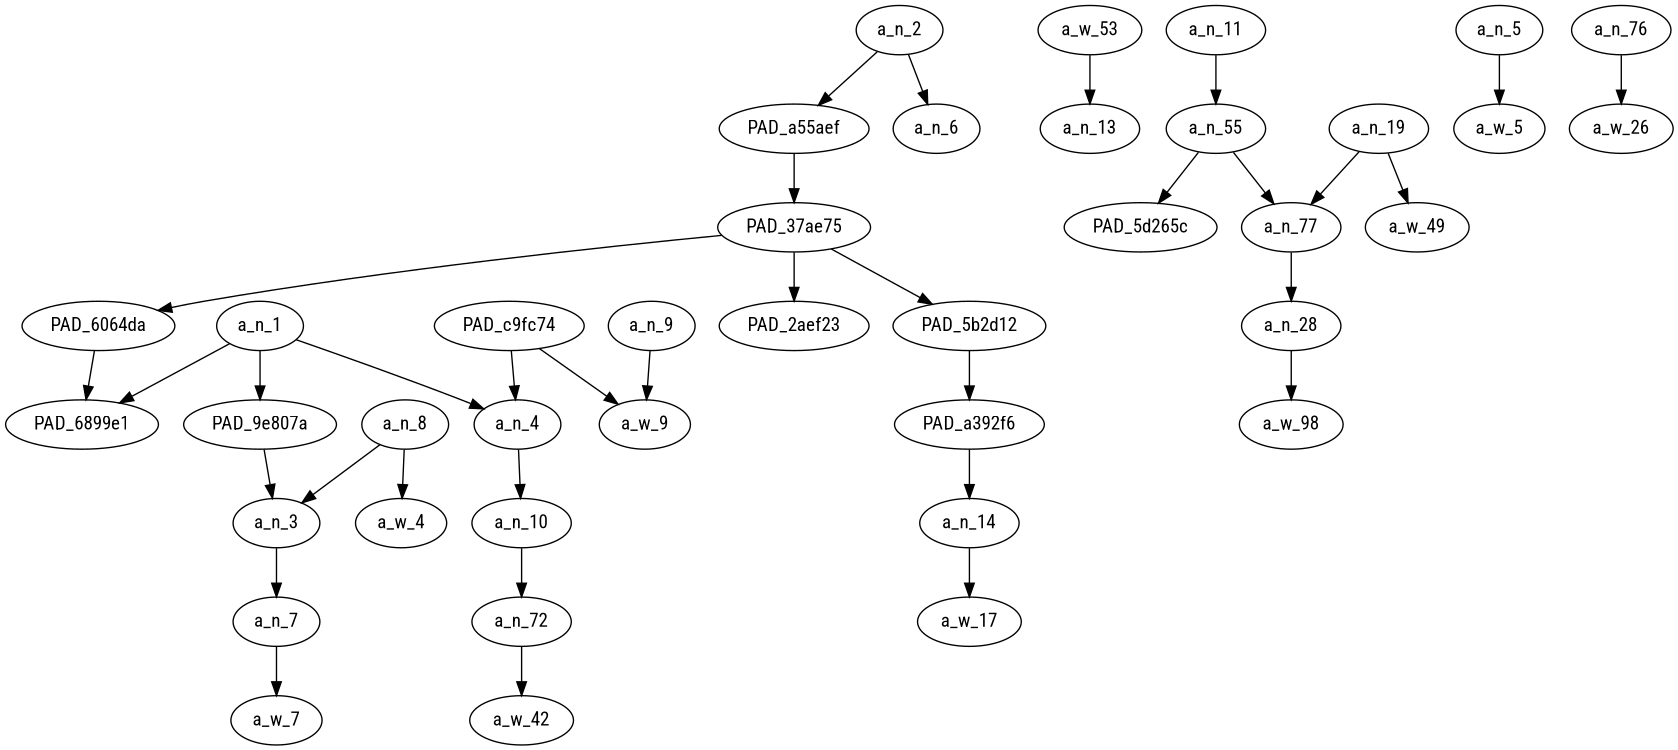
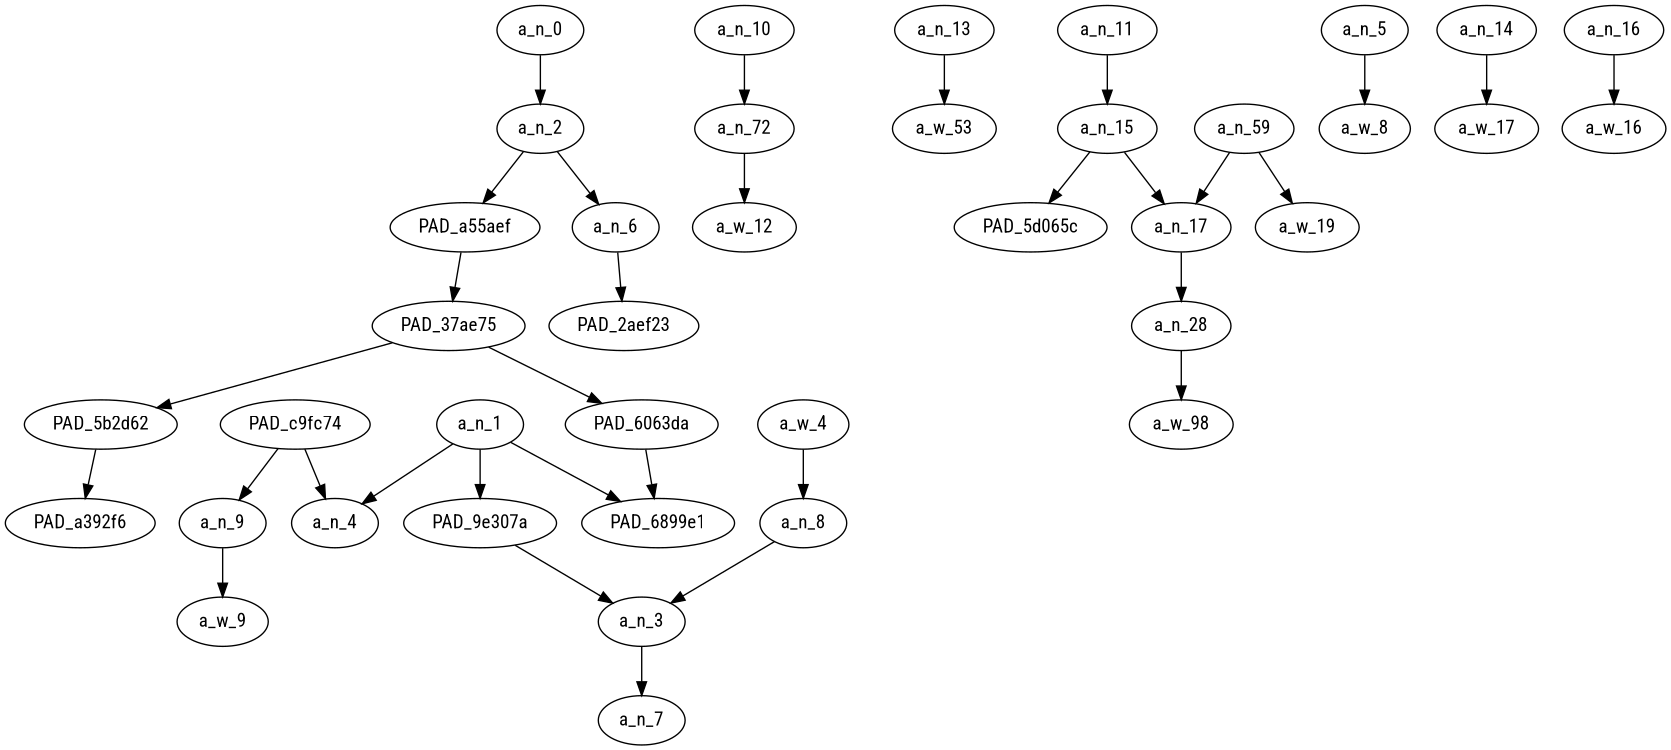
node "a_n_0": added
node "a_n_76": label "a_n_76" -> "a_n_16"
edge "a_w_53" -> "a_n_13": reversed
node "a_n_55": label "a_n_55" -> "a_n_15"
node "a_n_19": label "a_n_19" -> "a_n_59"
node "a_w_5": label "a_w_5" -> "a_w_8"
node "a_w_26": label "a_w_26" -> "a_w_16"
node "PAD_5d265c": label "PAD_5d265c" -> "PAD_5d065c"
node "a_n_77": label "a_n_77" -> "a_n_17"
node "a_w_49": label "a_w_49" -> "a_w_19"
edge "PAD_37ae75" -> "PAD_2aef23": now "a_n_6" -> "PAD_2aef23"
node "PAD_6064da": label "PAD_6064da" -> "PAD_6063da"
node "PAD_5b2d12": label "PAD_5b2d12" -> "PAD_5b2d62"
edge "PAD_c9fc74" -> "a_w_9": now "PAD_c9fc74" -> "a_n_9"
node "PAD_9e807a": label "PAD_9e807a" -> "PAD_9e307a"
edge "a_n_8" -> "a_w_4": reversed
edge "a_n_4" -> "a_n_10": removed
edge "PAD_a392f6" -> "a_n_14": removed
node "a_w_7": removed
node "a_w_42": label "a_w_42" -> "a_w_12"
